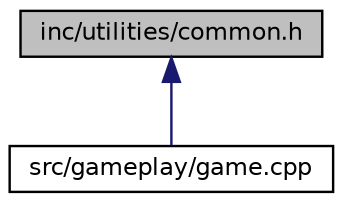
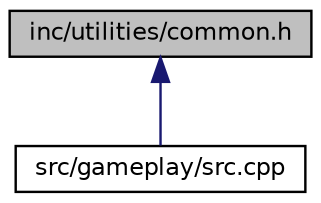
node "src/gameplay/game.cpp": label "src/gameplay/game.cpp" -> "src/gameplay/src.cpp"
